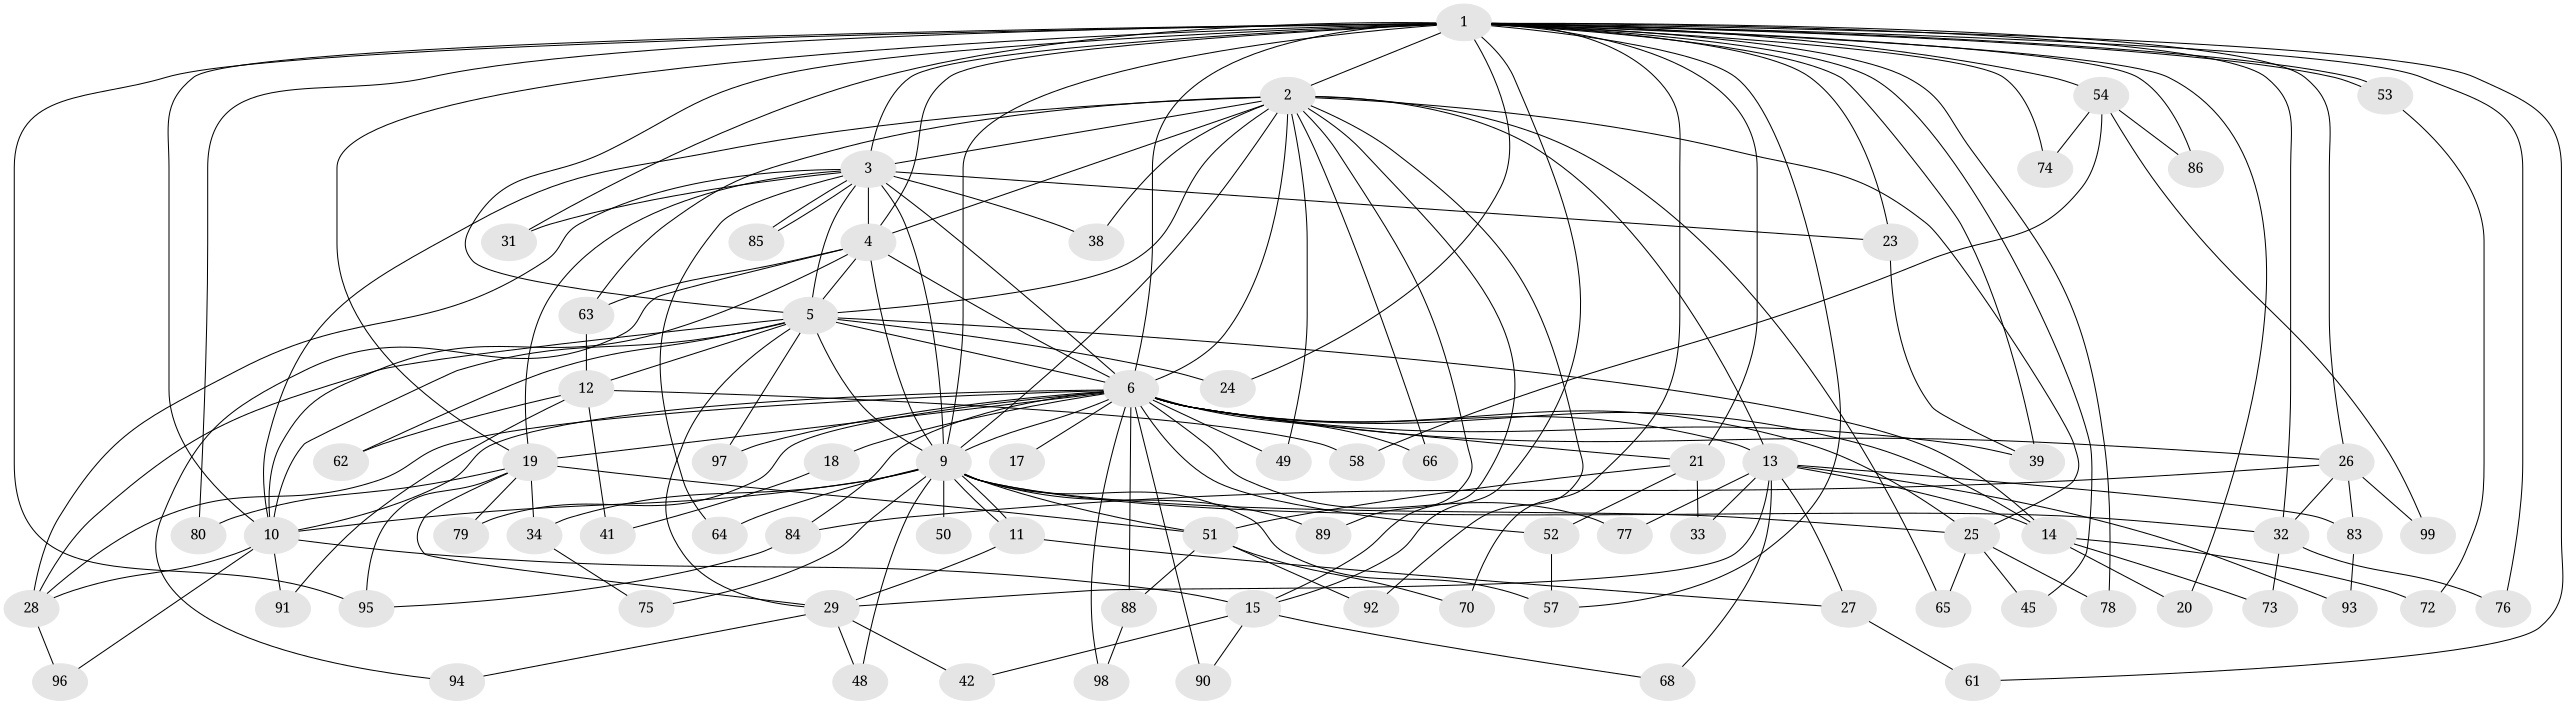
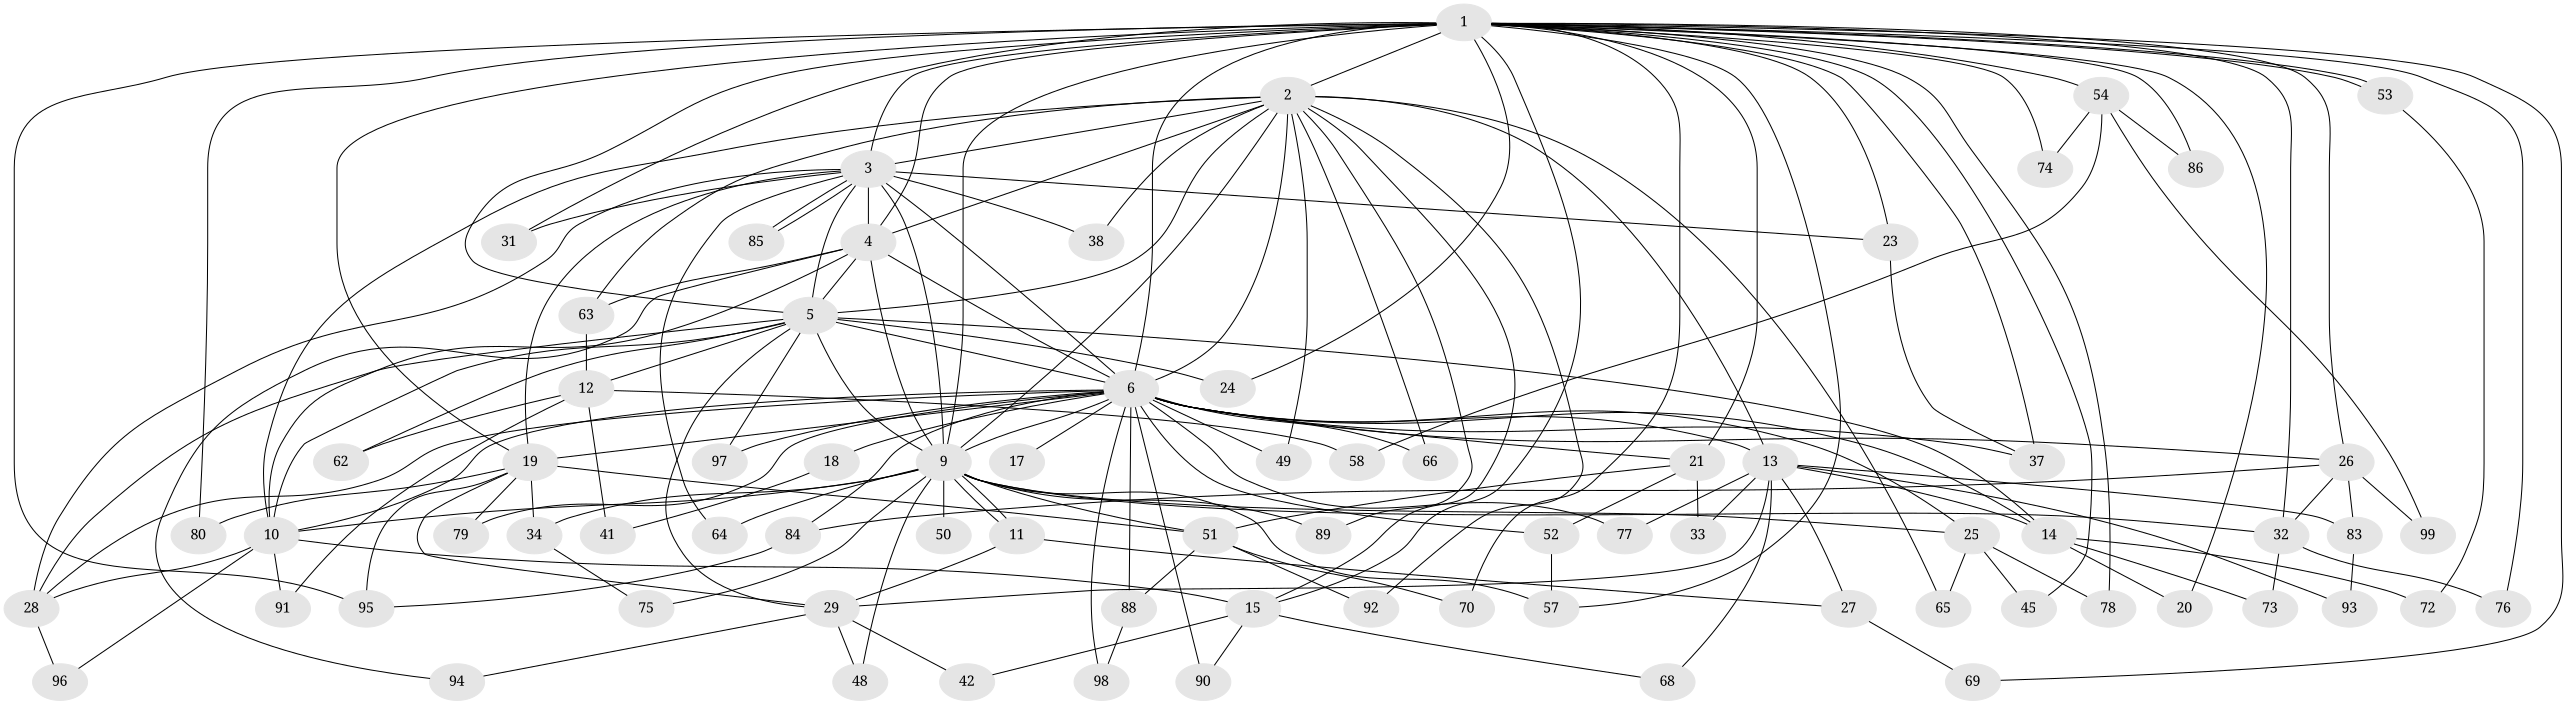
edge "1" -- "10": removed
edge "2" -- "25": removed
node "39": label "39" -> "37"
node "61": label "61" -> "69"
